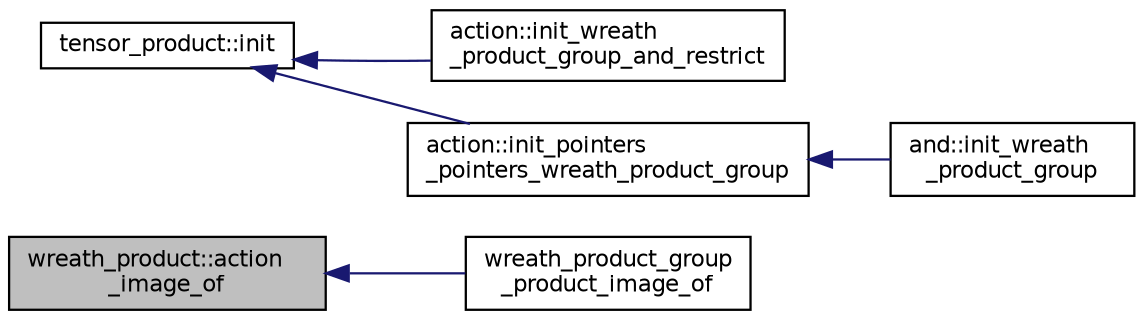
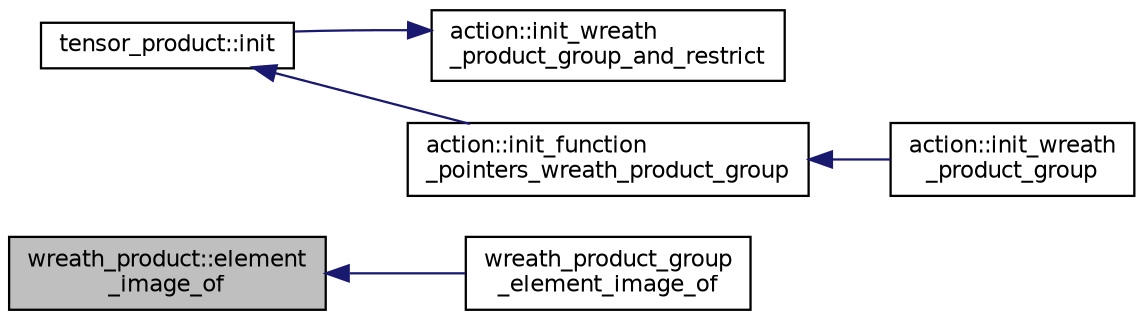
edge "action::init_wreath _product_group_and_restrict" -> "tensor_product::init": reversed
node "action::init_pointers _pointers_wreath_product_group": label "action::init_pointers _pointers_wreath_product_group" -> "action::init_function _pointers_wreath_product_group"
node "and::init_wreath _product_group": label "and::init_wreath _product_group" -> "action::init_wreath _product_group"
node "wreath_product::action _image_of": label "wreath_product::action _image_of" -> "wreath_product::element _image_of"
node "wreath_product_group _product_image_of": label "wreath_product_group _product_image_of" -> "wreath_product_group _element_image_of"
